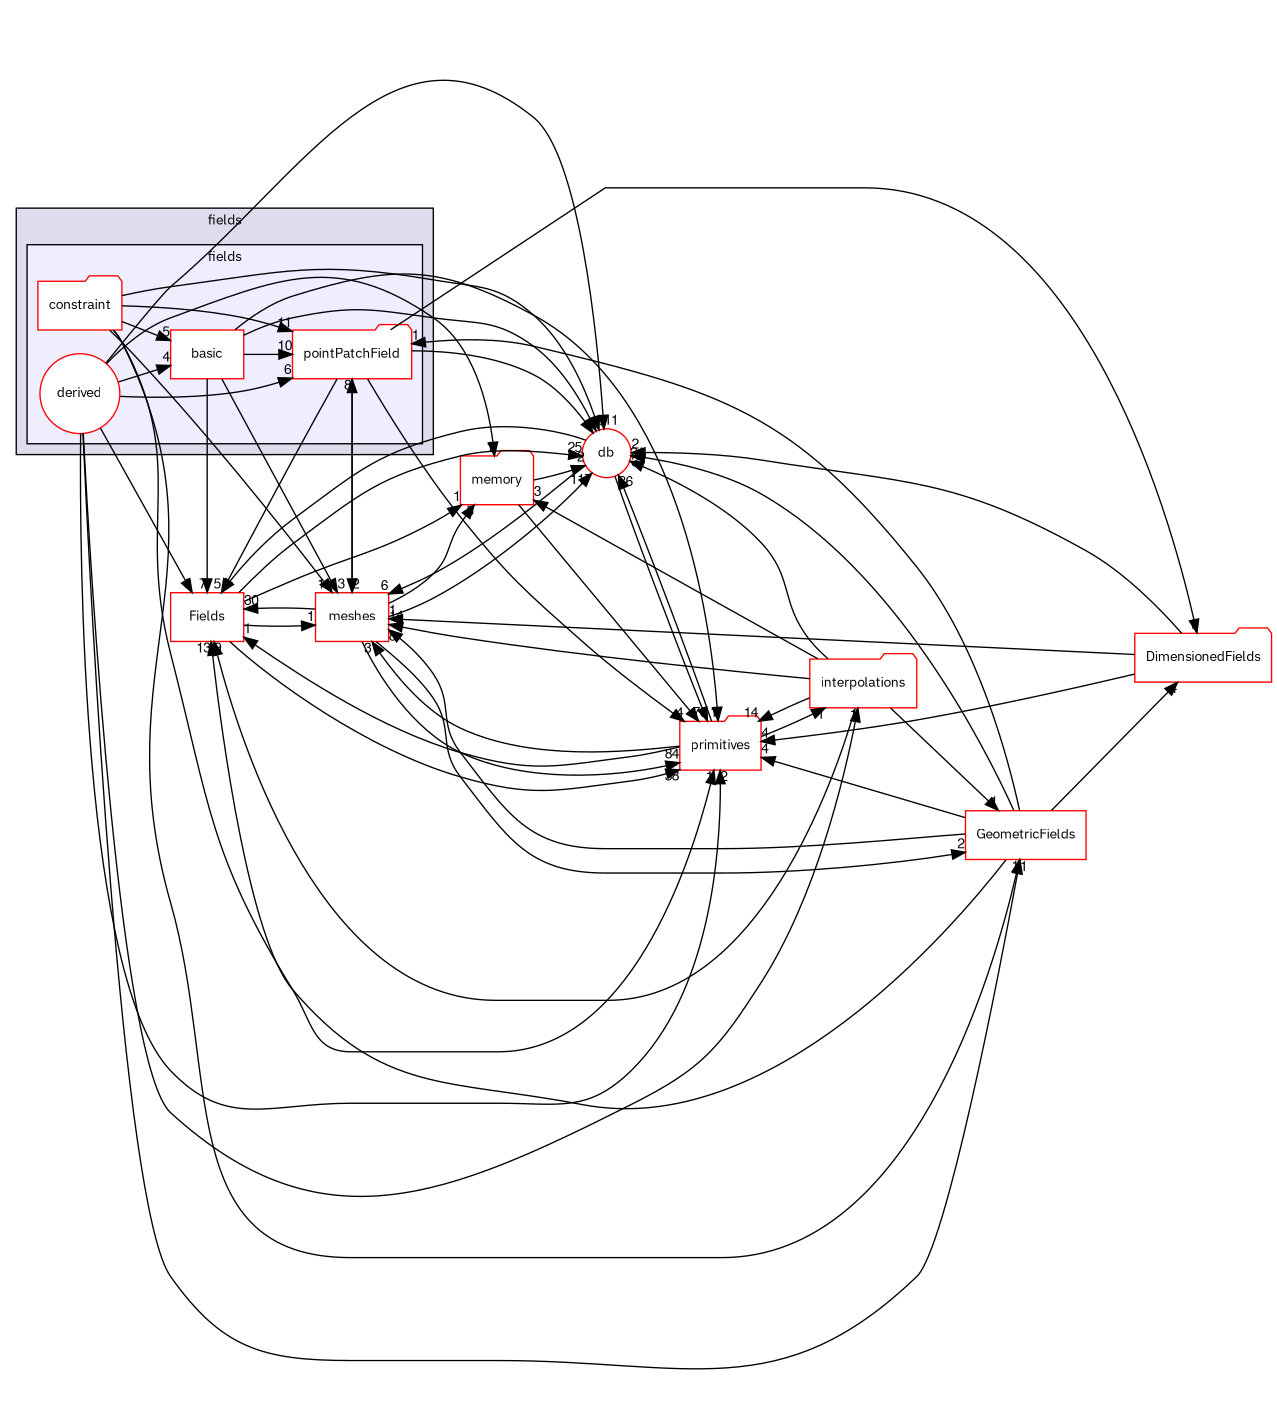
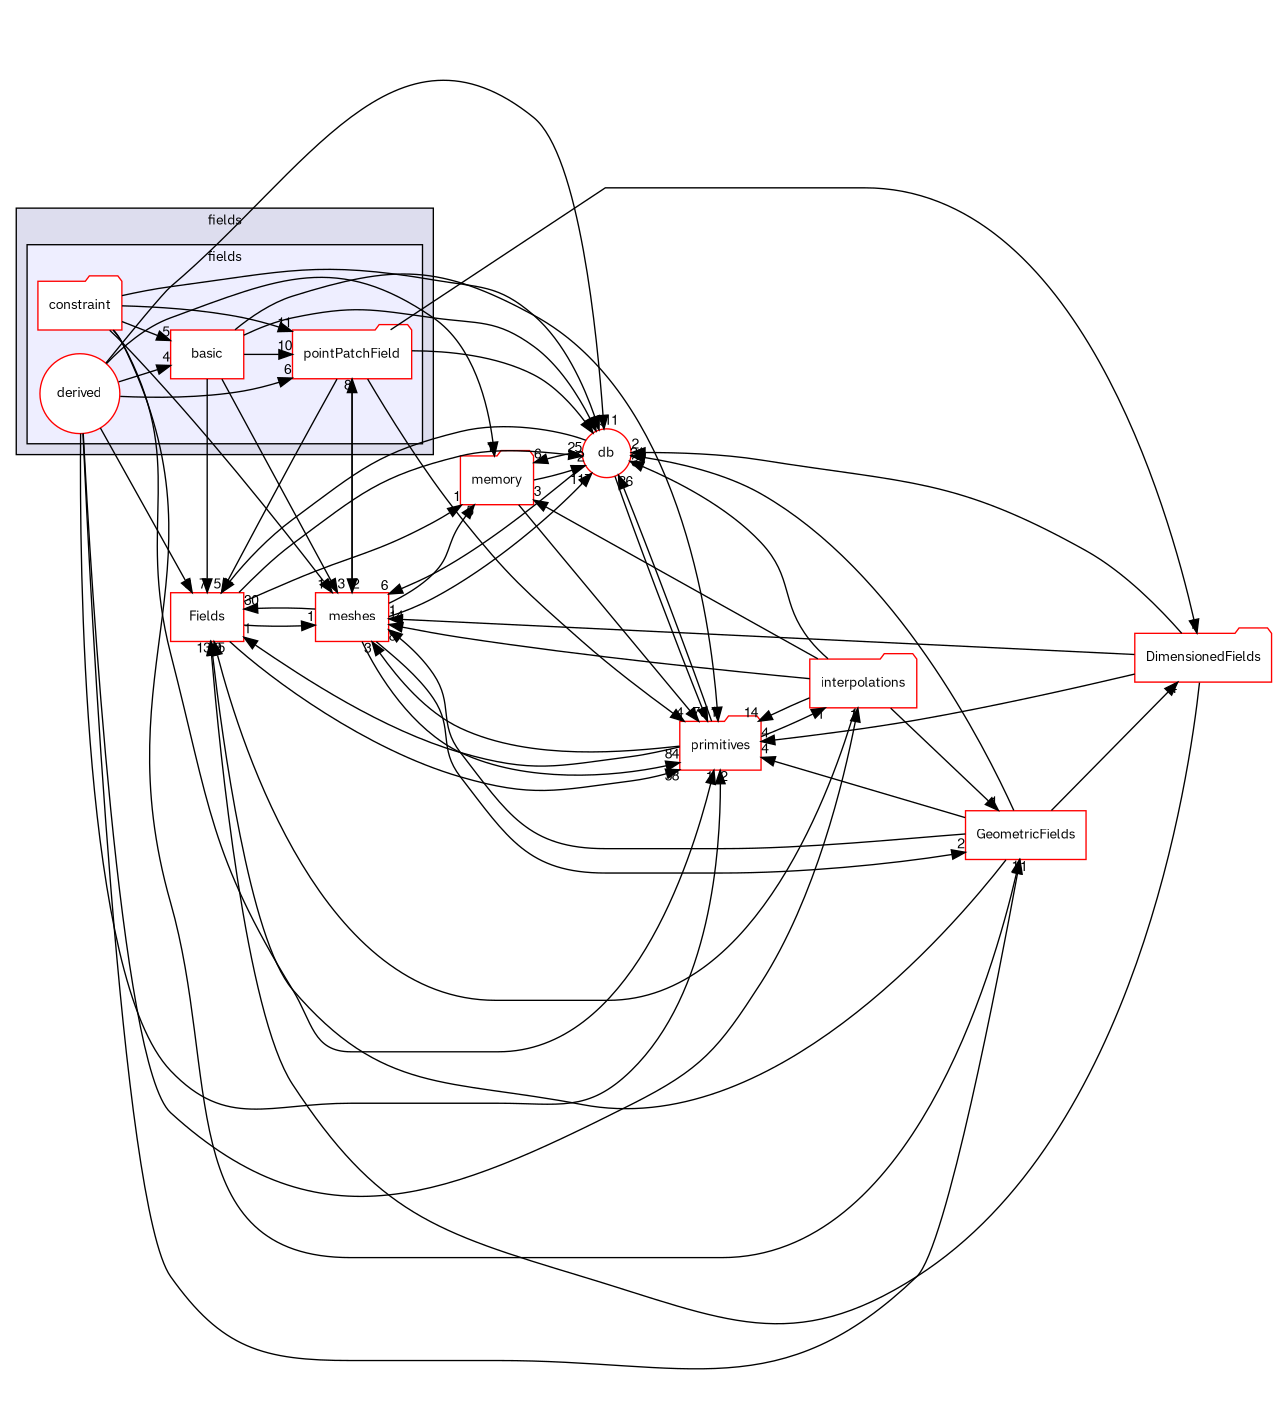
edge "GeometricFields" -> "pointPatchField": removed
edge "db" -> "memory": added
edge "DimensionedFields" -> "Fields": added
